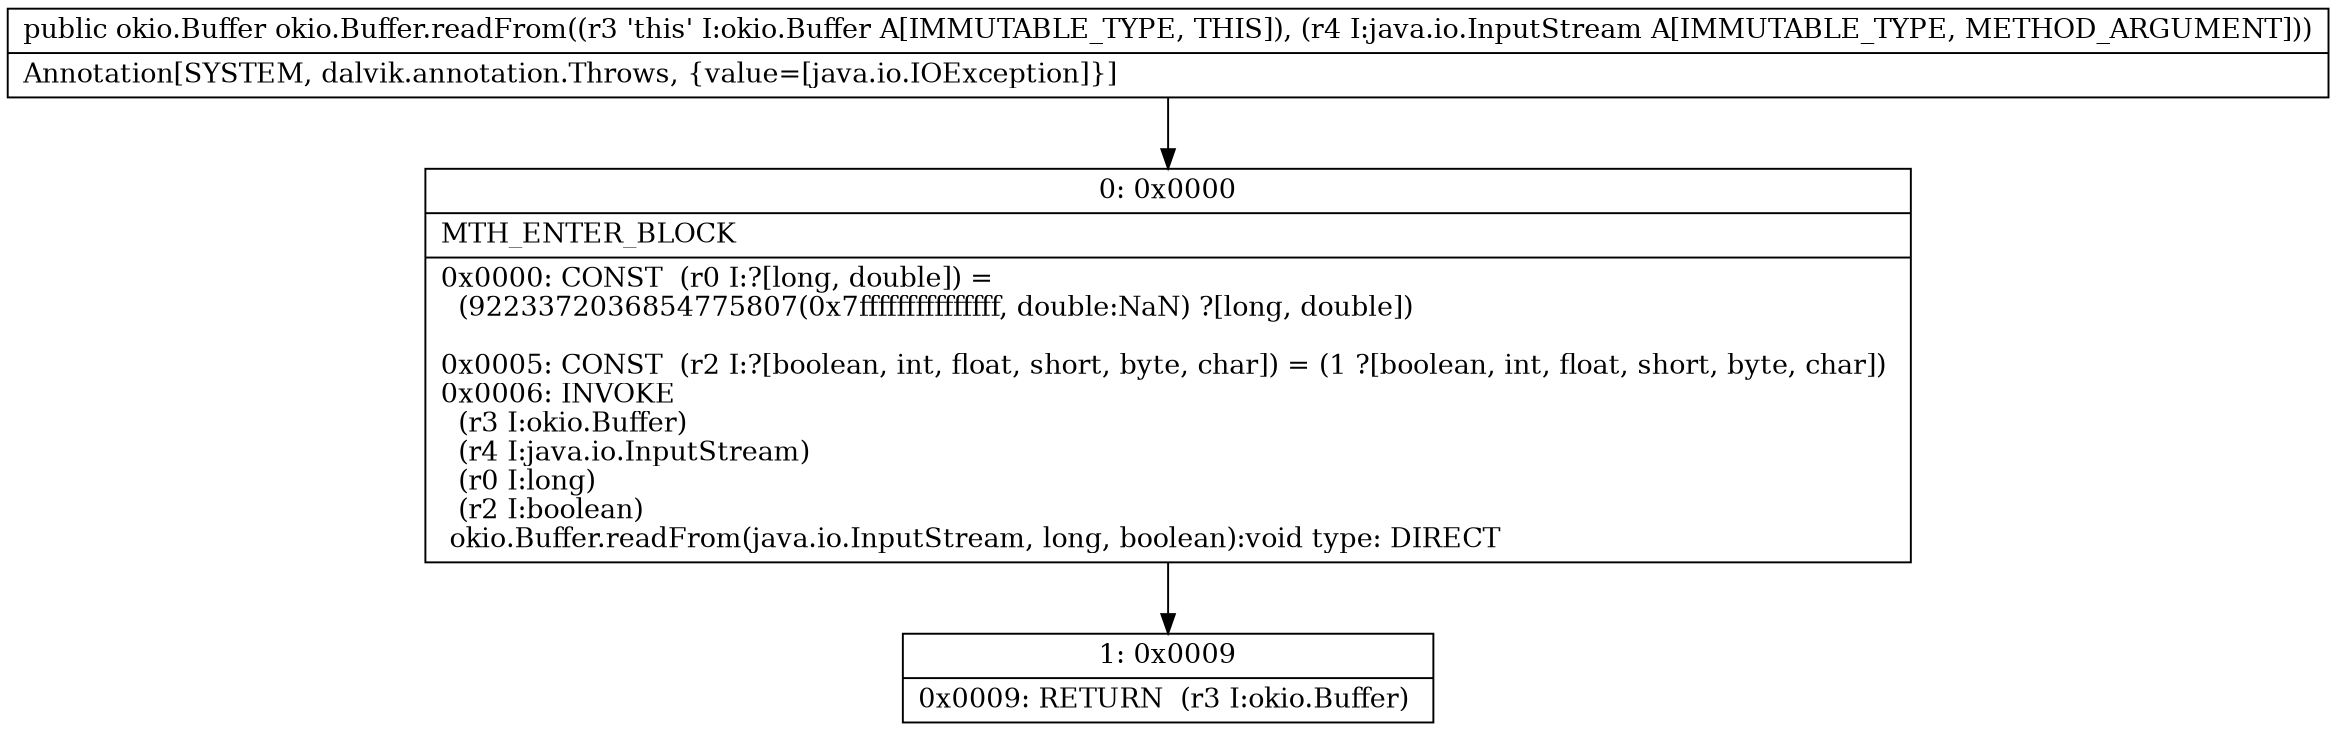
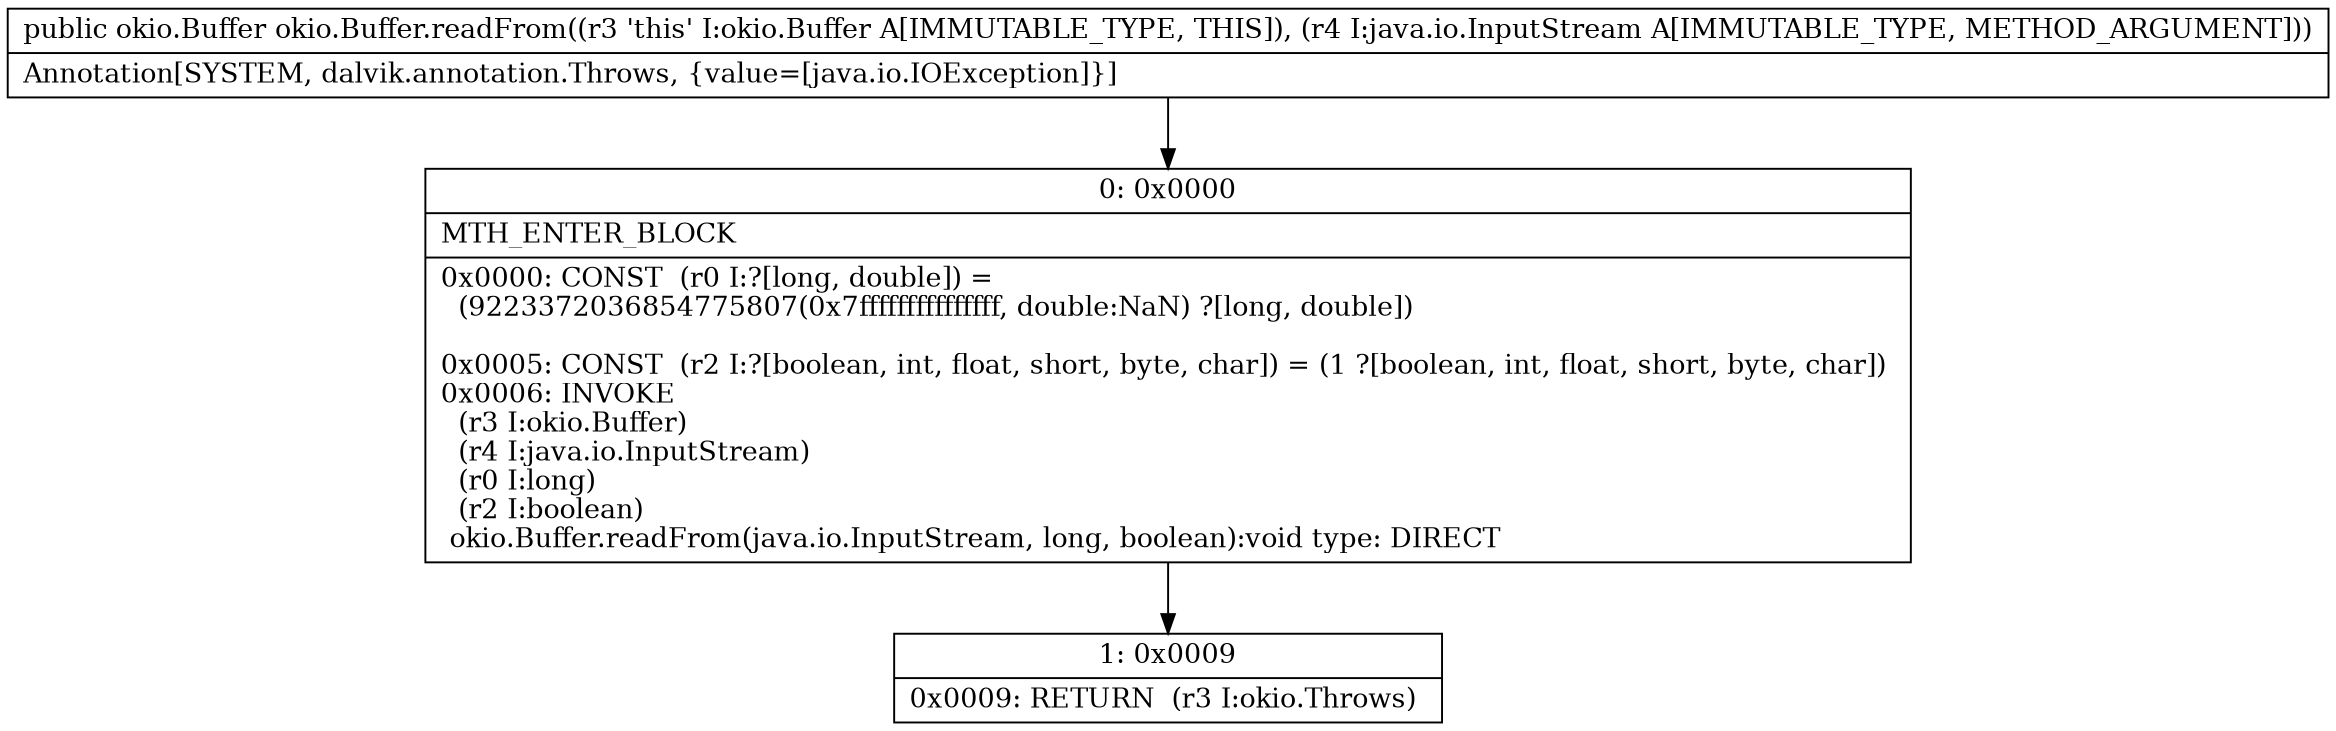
node "1: 0x0009": text "0x0009: RETURN  (r3 I:okio.Buffer)" -> "0x0009: RETURN  (r3 I:okio.Throws)"
